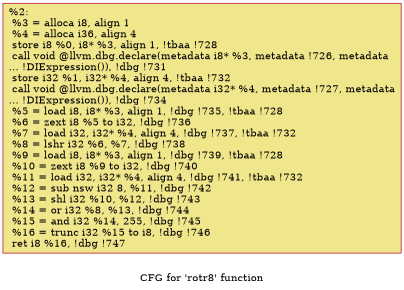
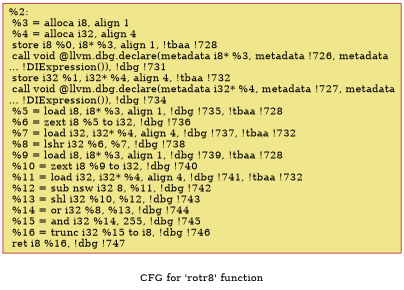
node "%2:": text "%4 = alloca i36, align 4" -> "%4 = alloca i32, align 4"
